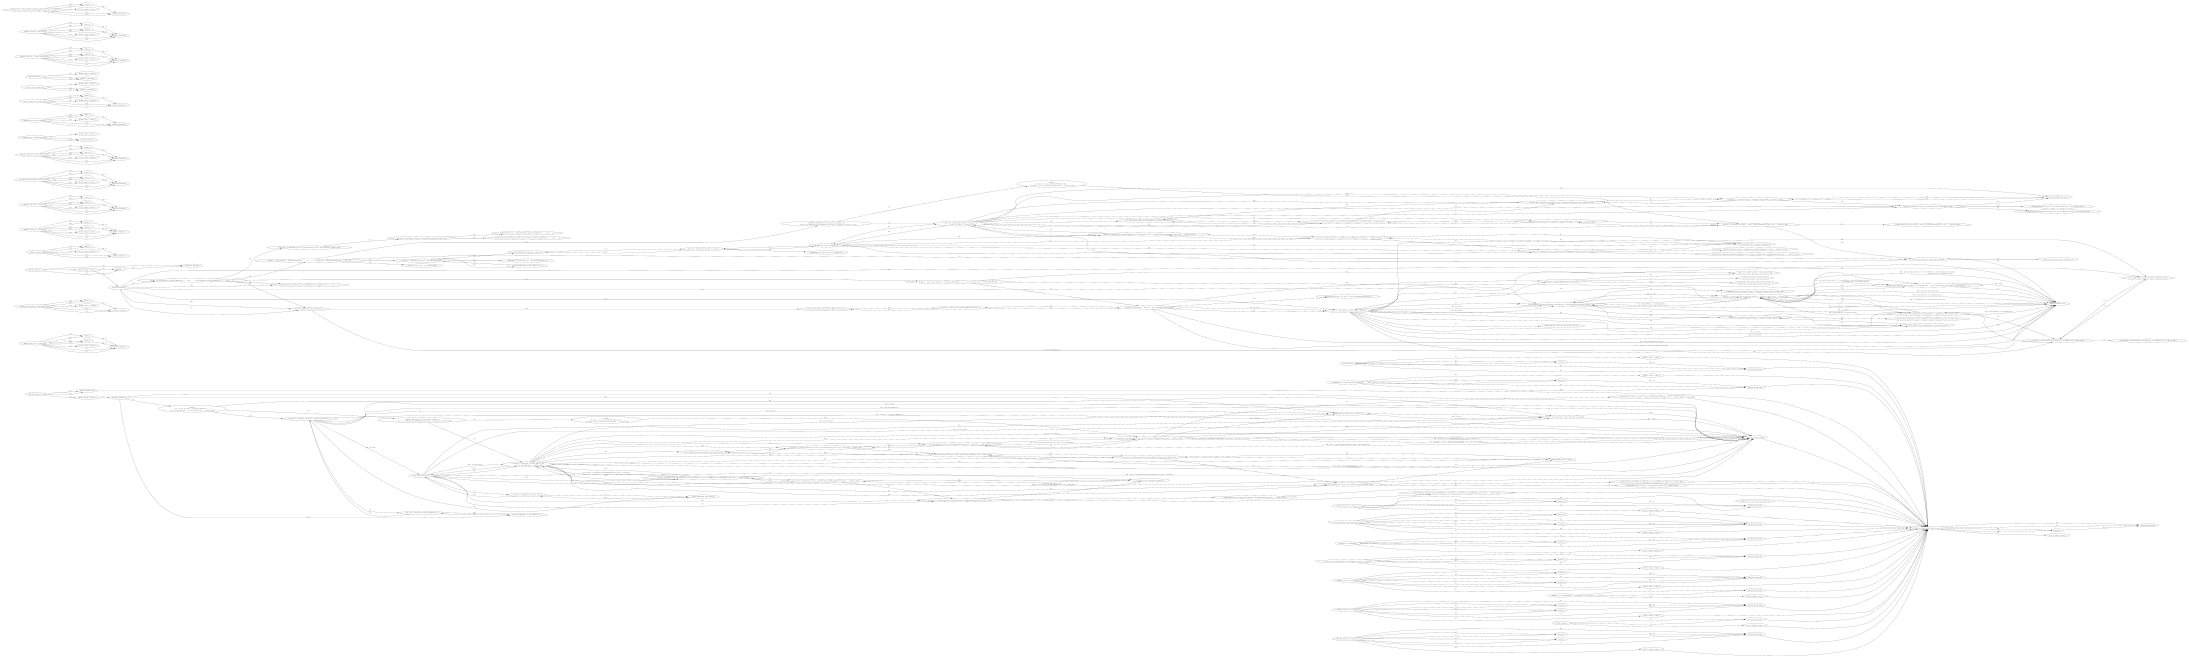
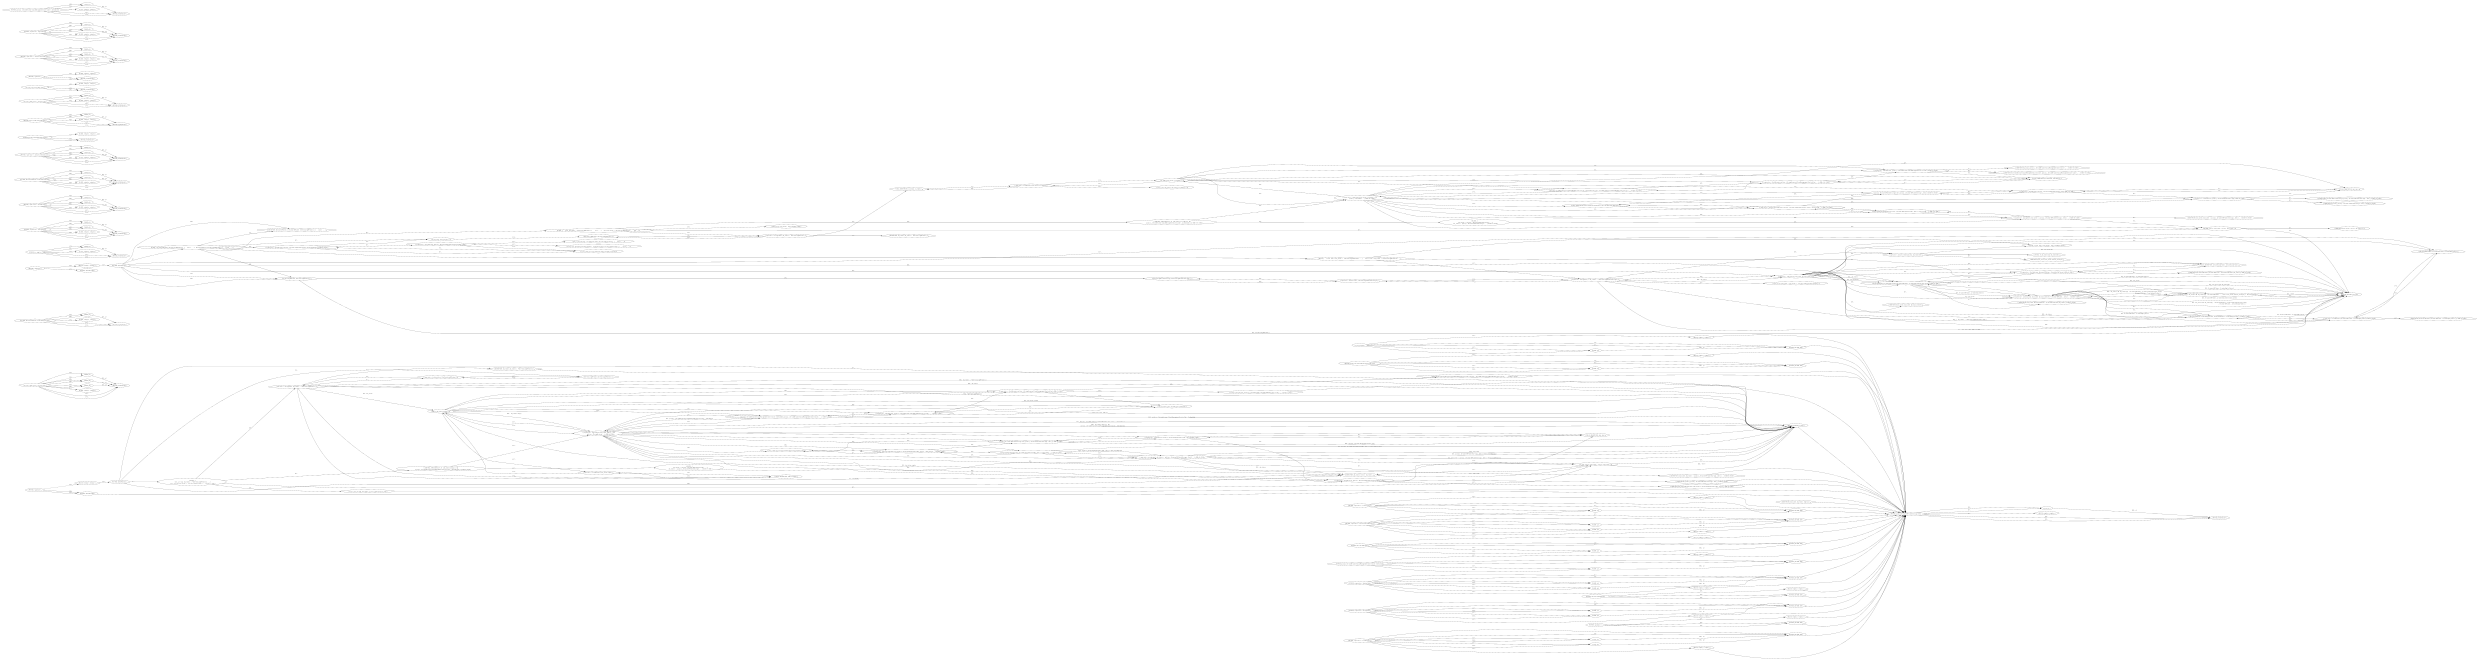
node "(GetDMToken,GetDMToken())": added
node "(FIELD_IDENTIFIER,BrowserDMToken,BrowserDMToken)": added
node "(UNKNOWN,,)": removed
node "(IDENTIFIER,dm_token,dm_token = *GetTestingDMToken())": added
node "(PARAM,p3)": added
node "<(LOCAL,std.string dm_token: std.string)<SUB>2</SUB>>": added
